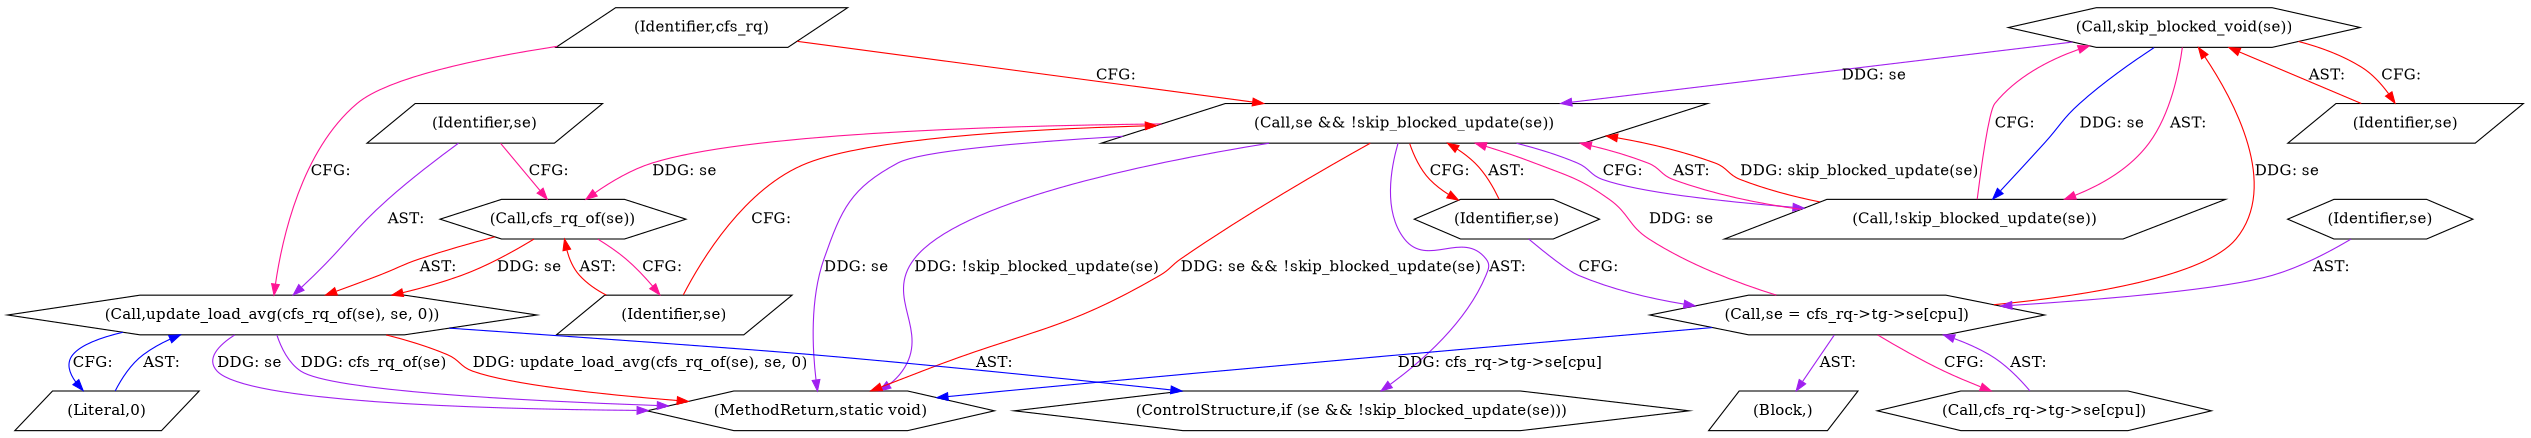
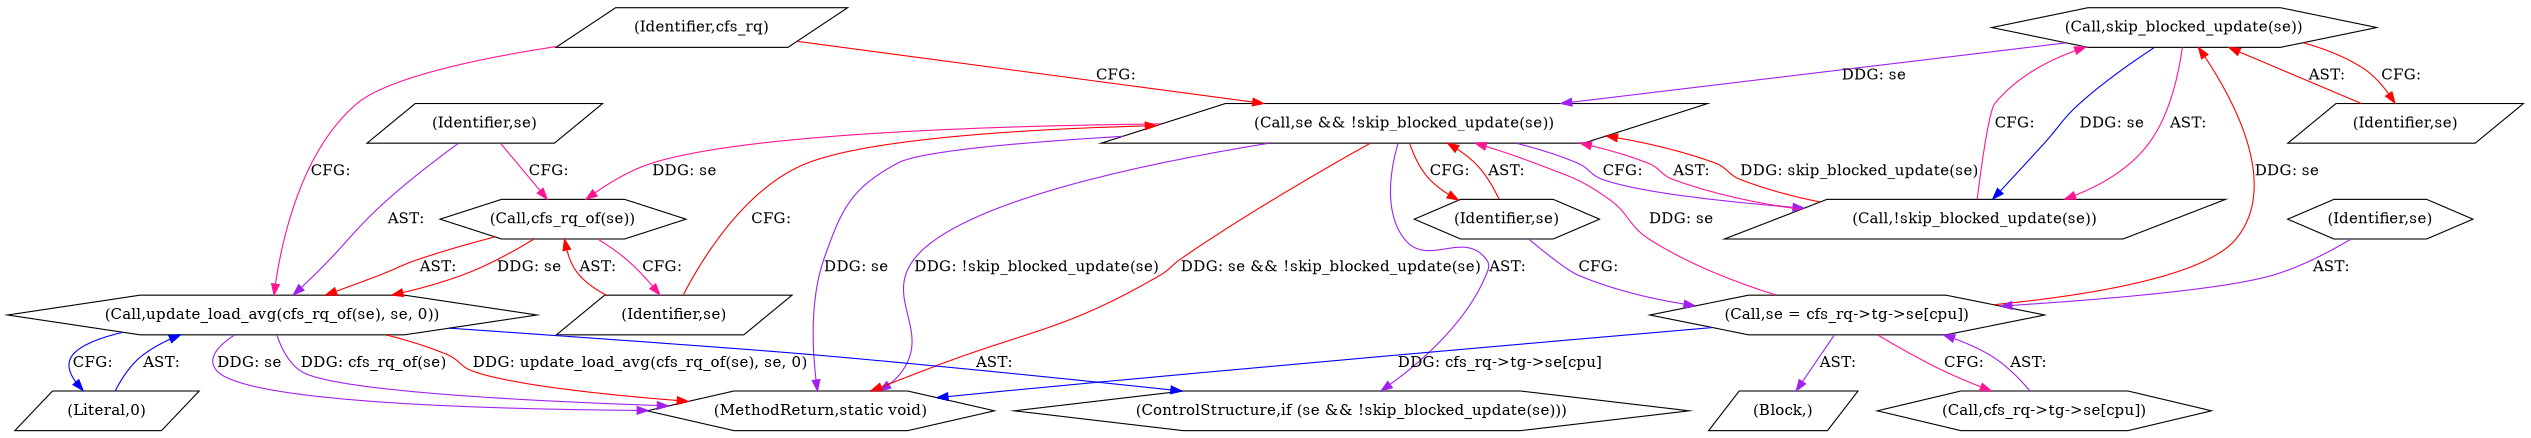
node "(Call,skip_blocked_void(se))": label "(Call,skip_blocked_void(se))" -> "(Call,skip_blocked_update(se))"
